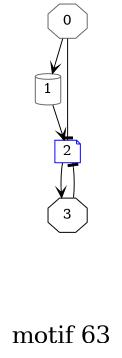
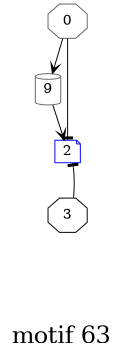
node "1": label "1" -> "9"
edge "2" -> "3": removed
